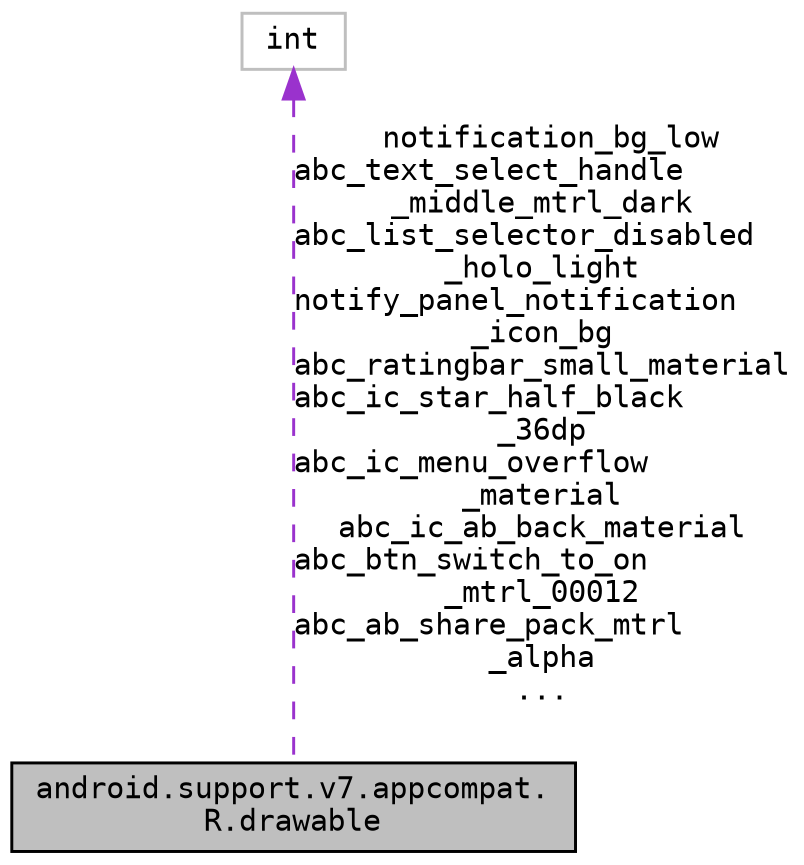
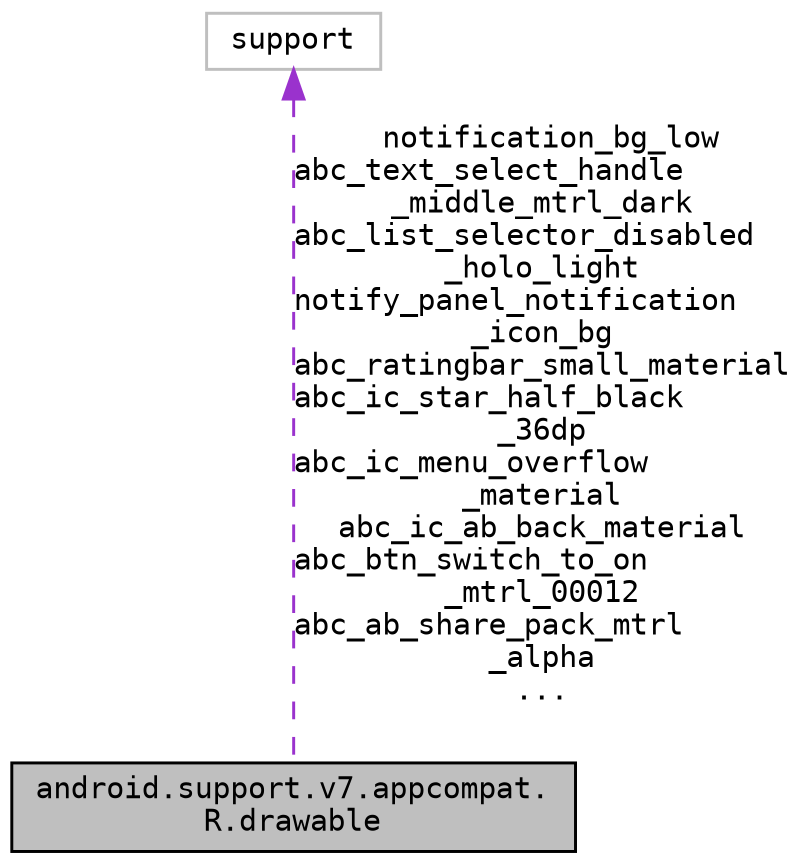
node "int": label "int" -> "support"
